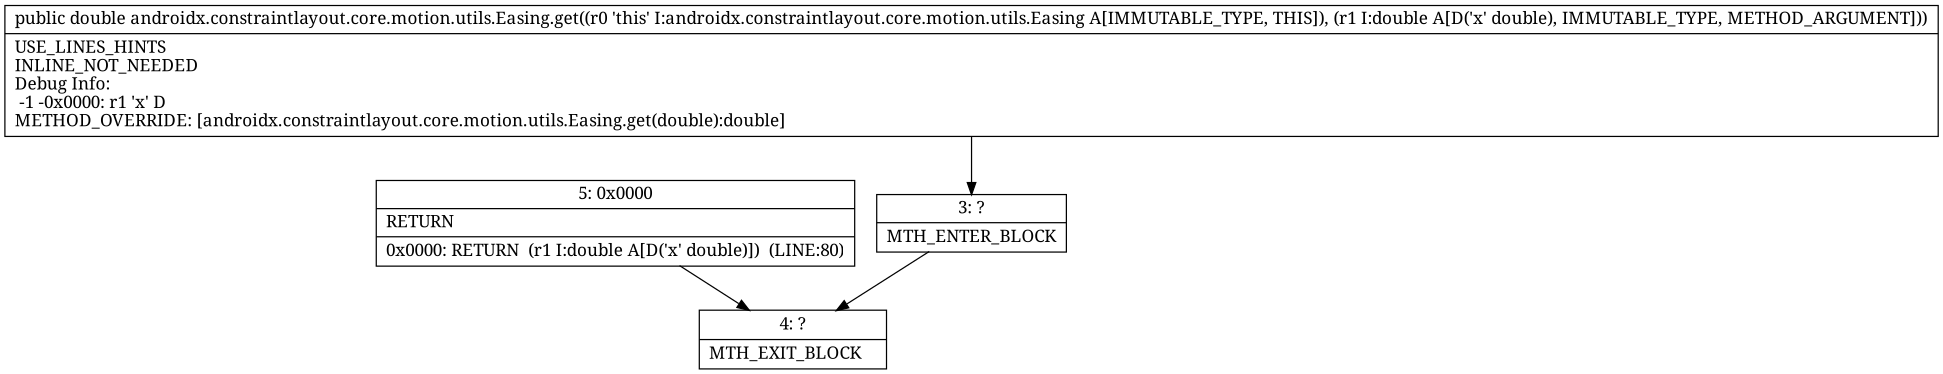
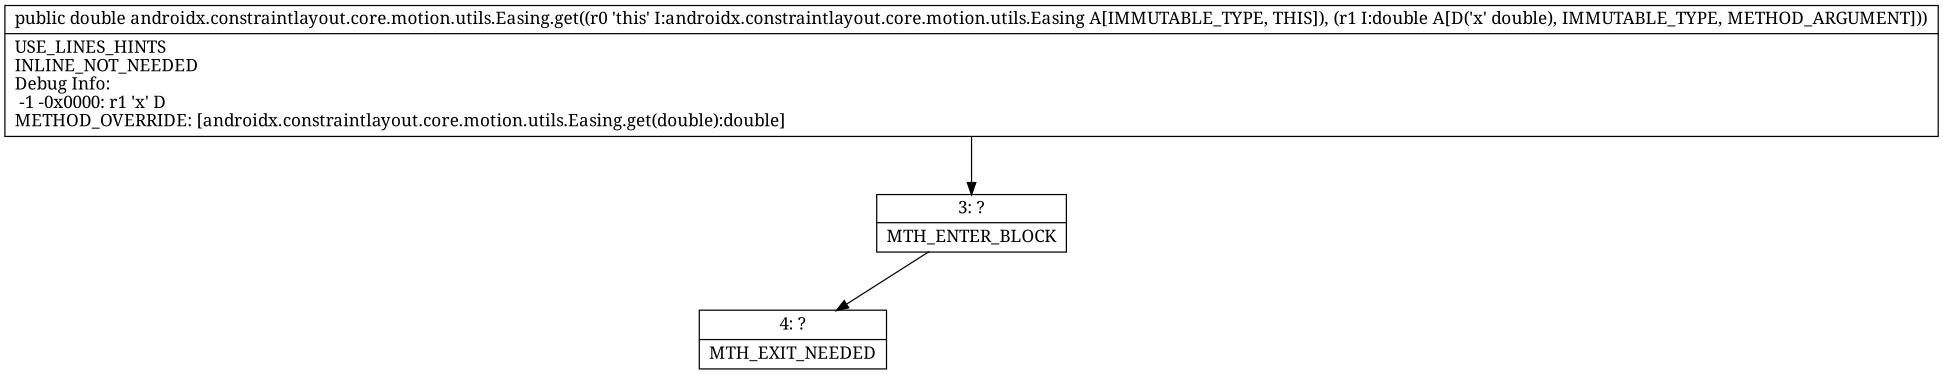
node "5: 0x0000": removed
node "4: ?": text "MTH_EXIT_BLOCK" -> "MTH_EXIT_NEEDED"
